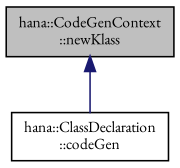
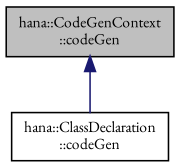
node "hana::CodeGenContext ::newKlass": label "hana::CodeGenContext ::newKlass" -> "hana::CodeGenContext ::codeGen"
